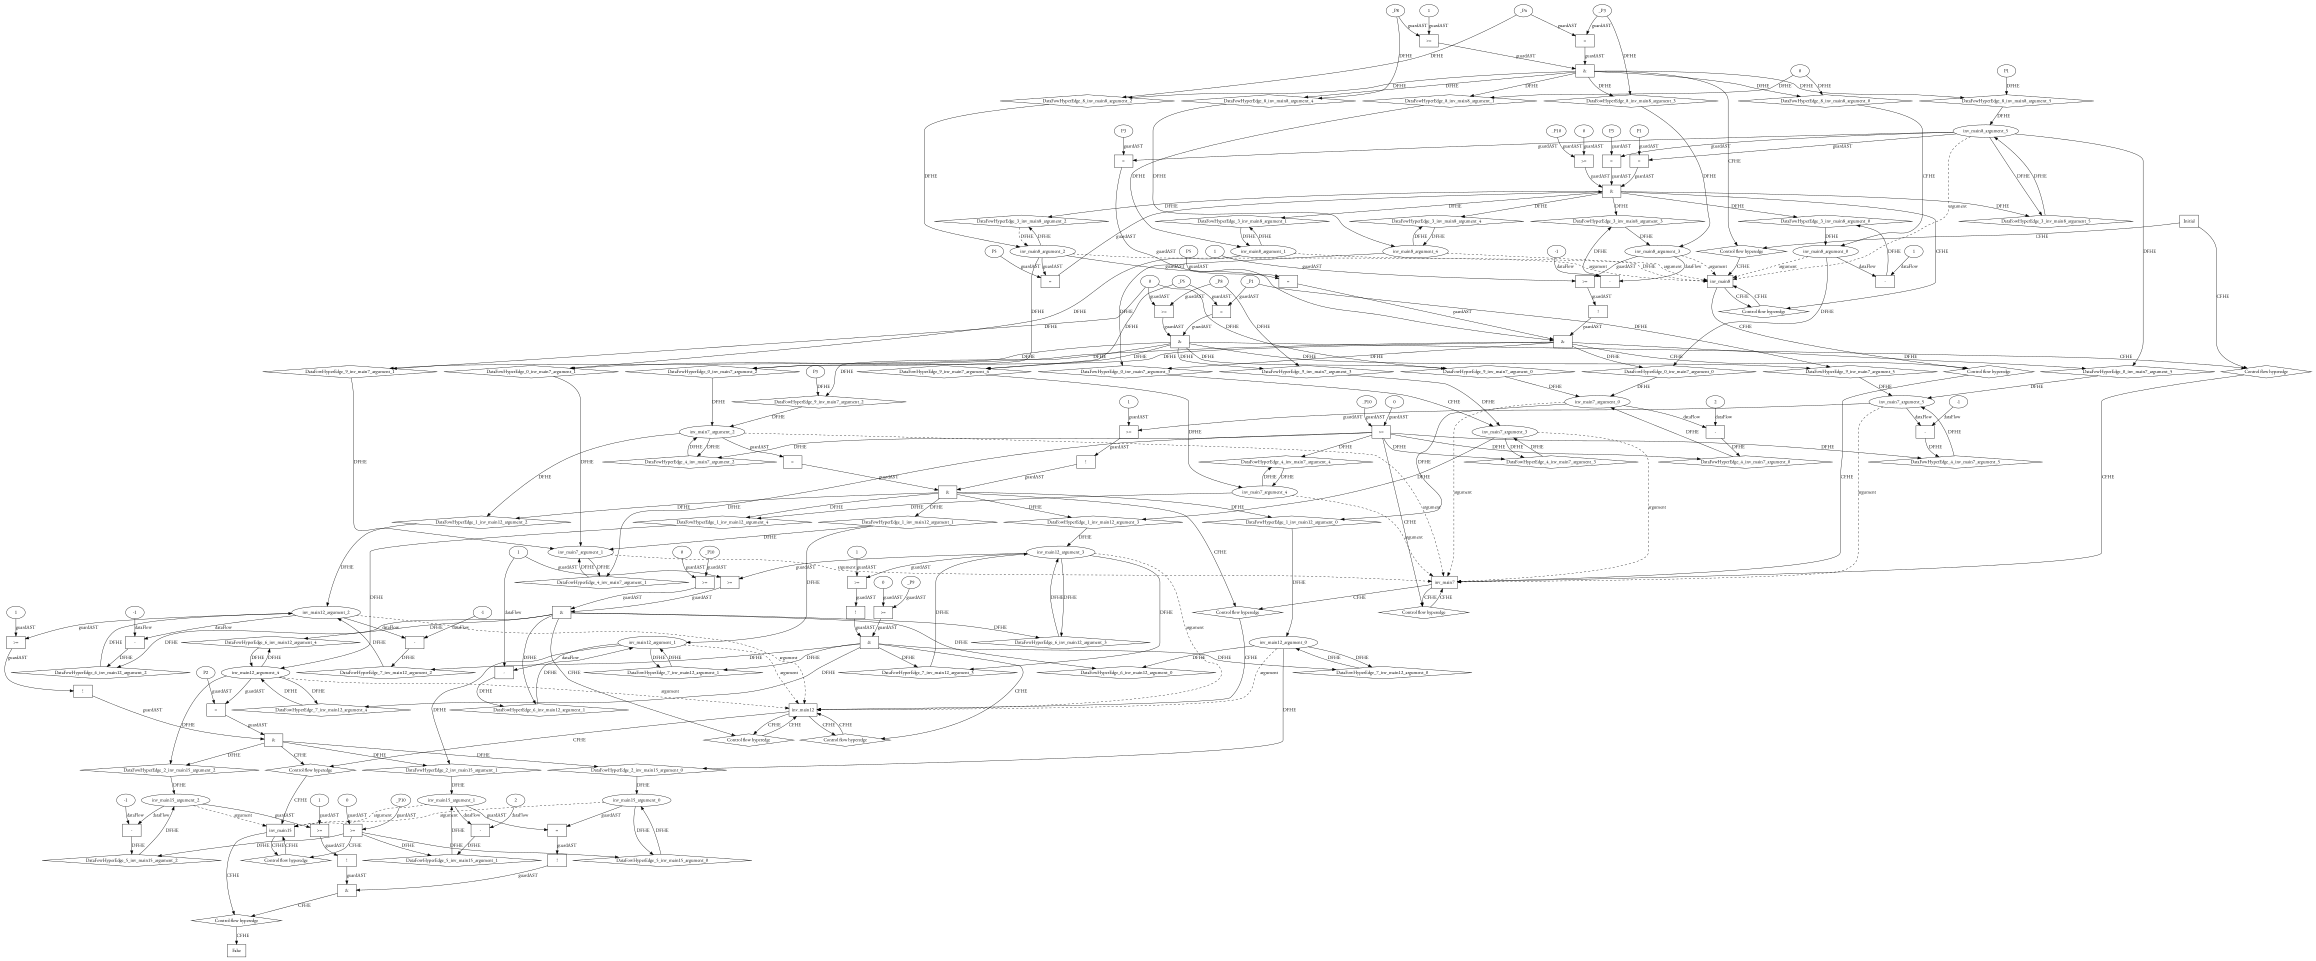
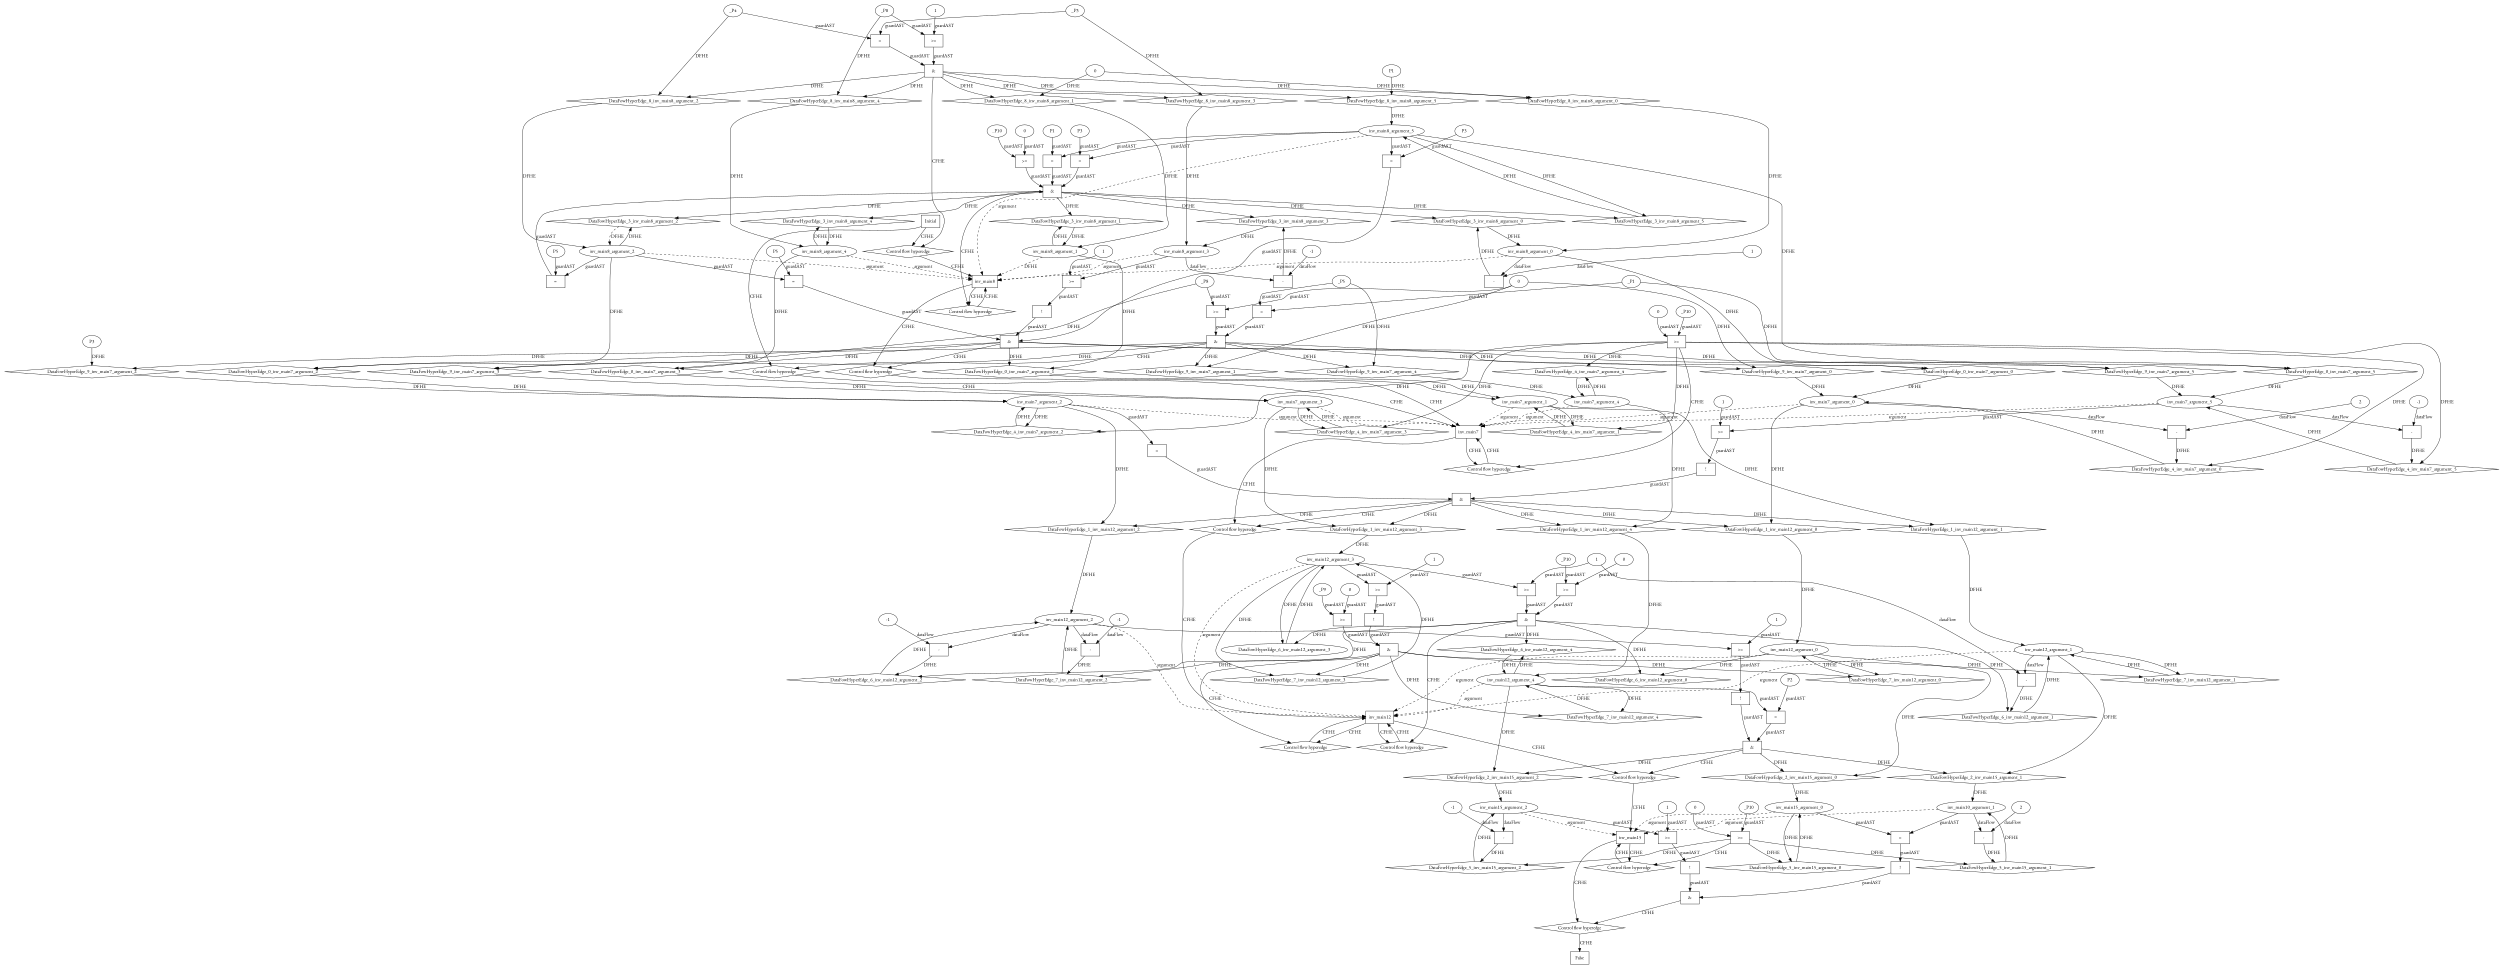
edge "DataFowHyperEdge_8_inv_main8_argument_0" -> "inv_main8_argument_0": label "CFHE" -> "DFHE"
edge "DataFowHyperEdge_1_inv_main12_argument_1" -> "inv_main7_argument_1": reversed
node "DataFowHyperEdge_6_inv_main12_argument_3": shape diamond -> ellipse
node "inv_main15_argument_1": label "inv_main15_argument_1" -> "inv_main10_argument_1"
